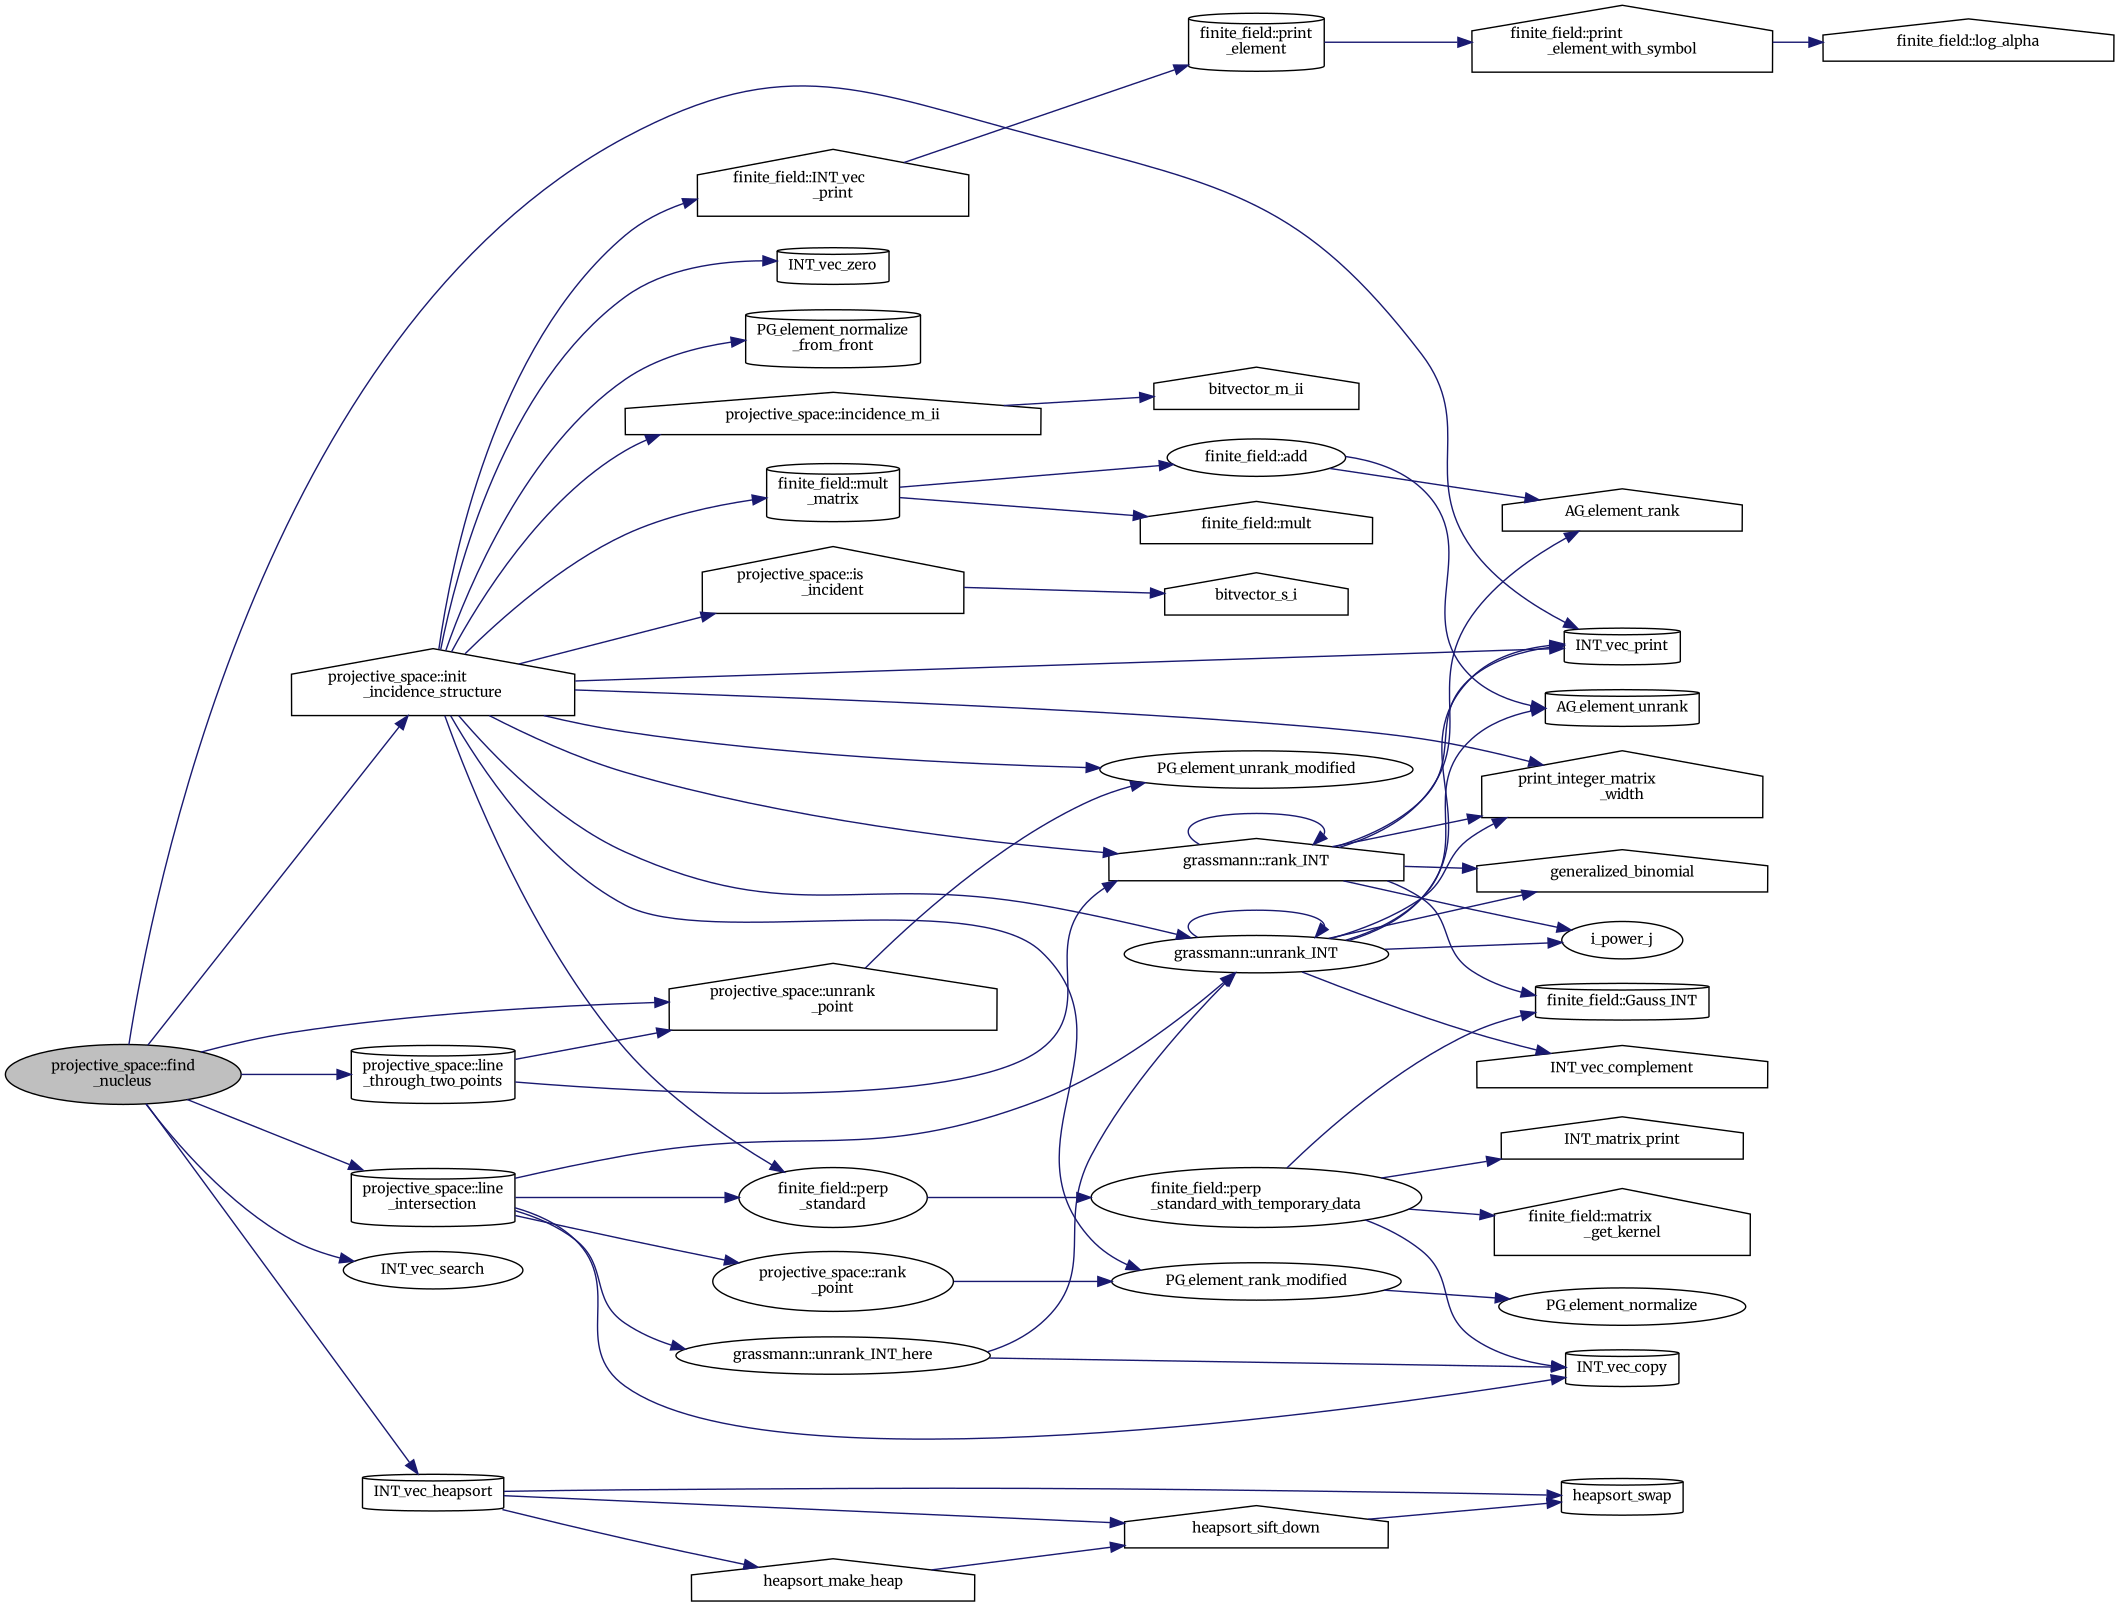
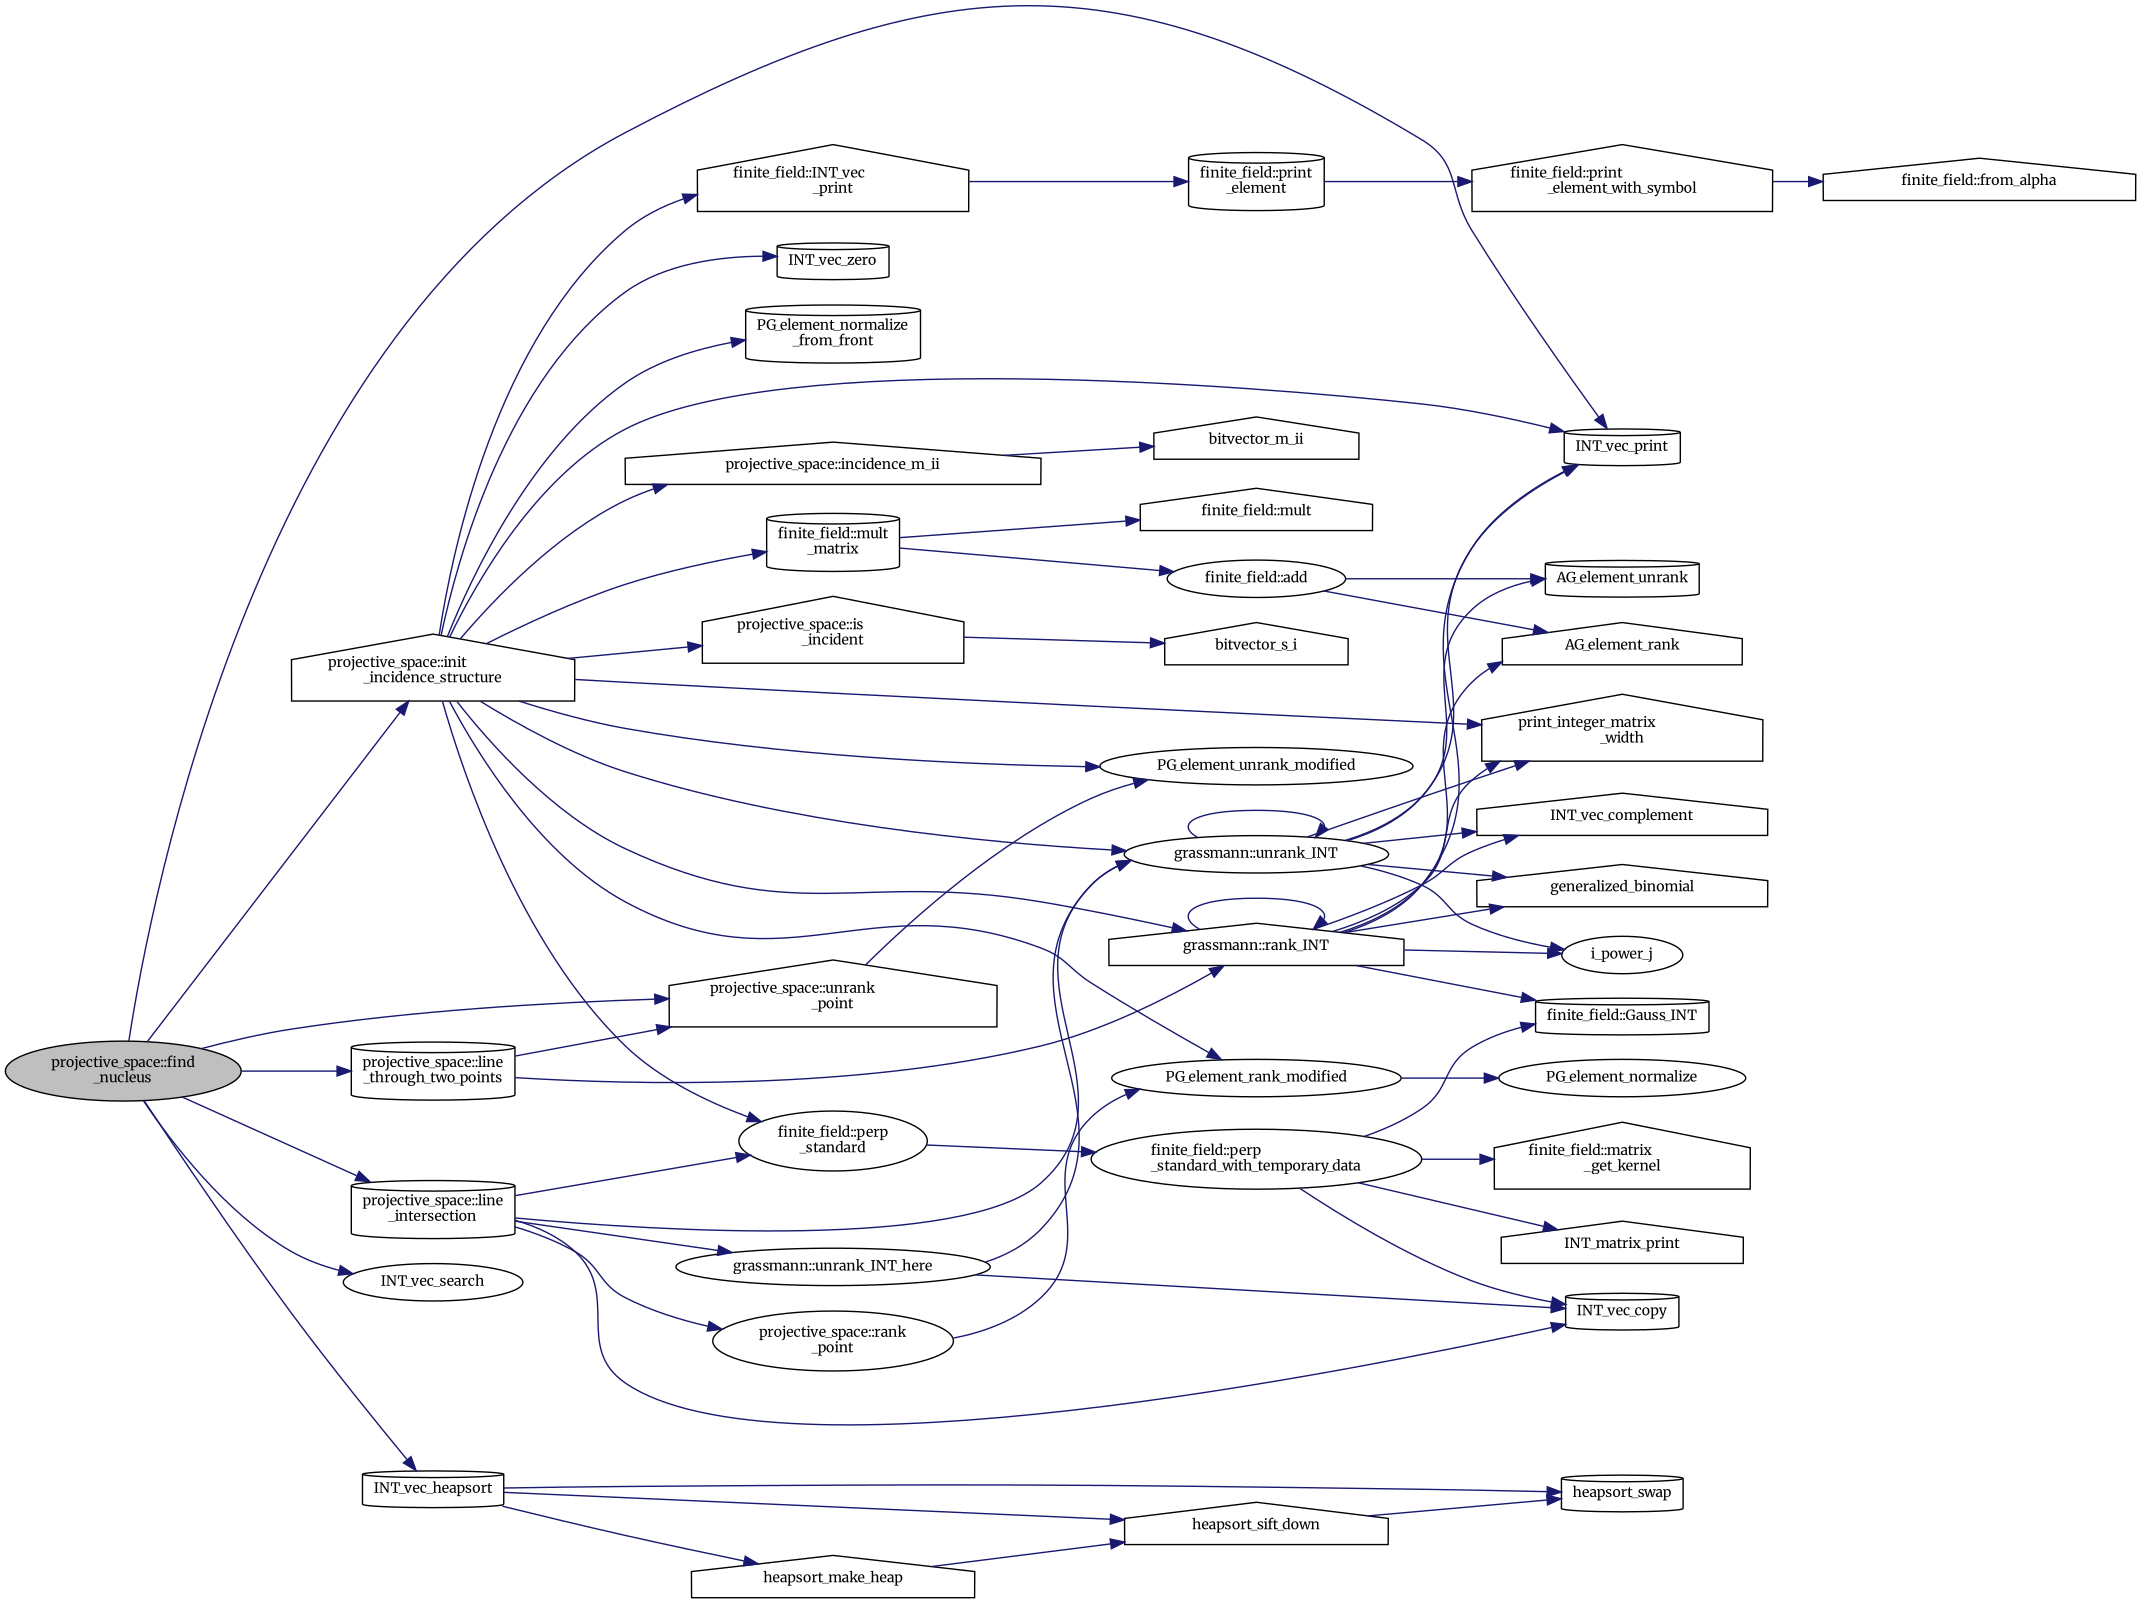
node "finite_field::log_alpha": label "finite_field::log_alpha" -> "finite_field::from_alpha"
edge "grassmann::rank_INT" -> "INT_vec_complement": added
